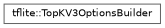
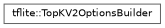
node "tflite::TopKV3OptionsBuilder": label "tflite::TopKV3OptionsBuilder" -> "tflite::TopKV2OptionsBuilder"
